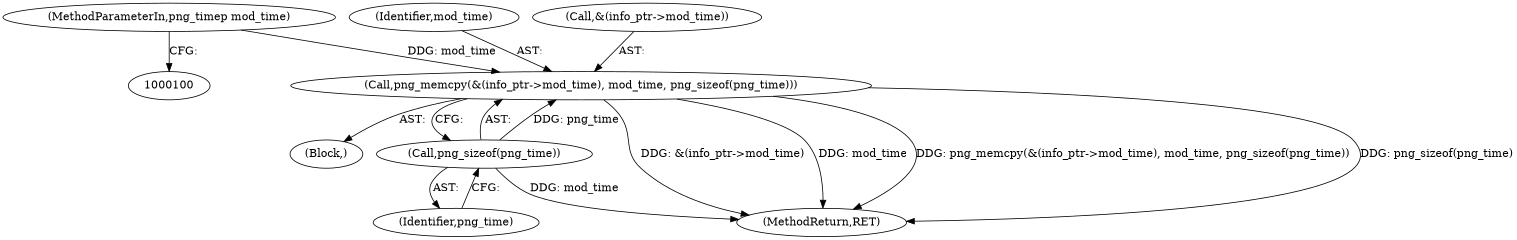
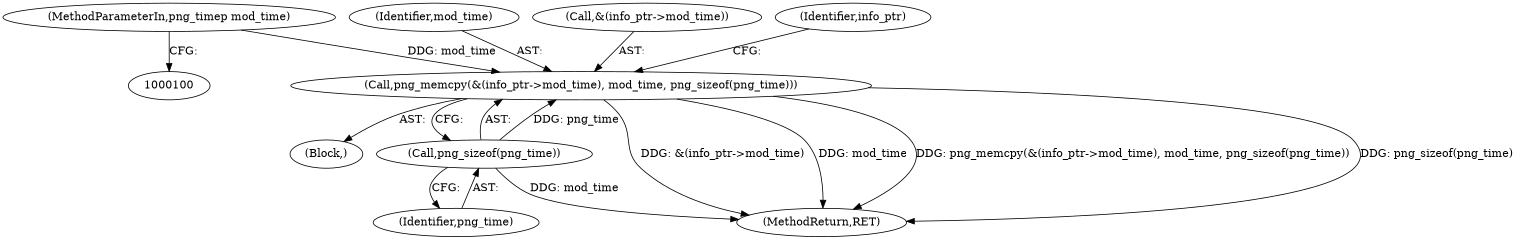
node "(Identifier,info_ptr)": added
edge "(Call,png_sizeof(png_time))" -> "(Identifier,png_time)": label "AST: " -> "CFG: "
edge "(Identifier,png_time)" -> "(Call,png_sizeof(png_time))": label "CFG: " -> "AST: "
